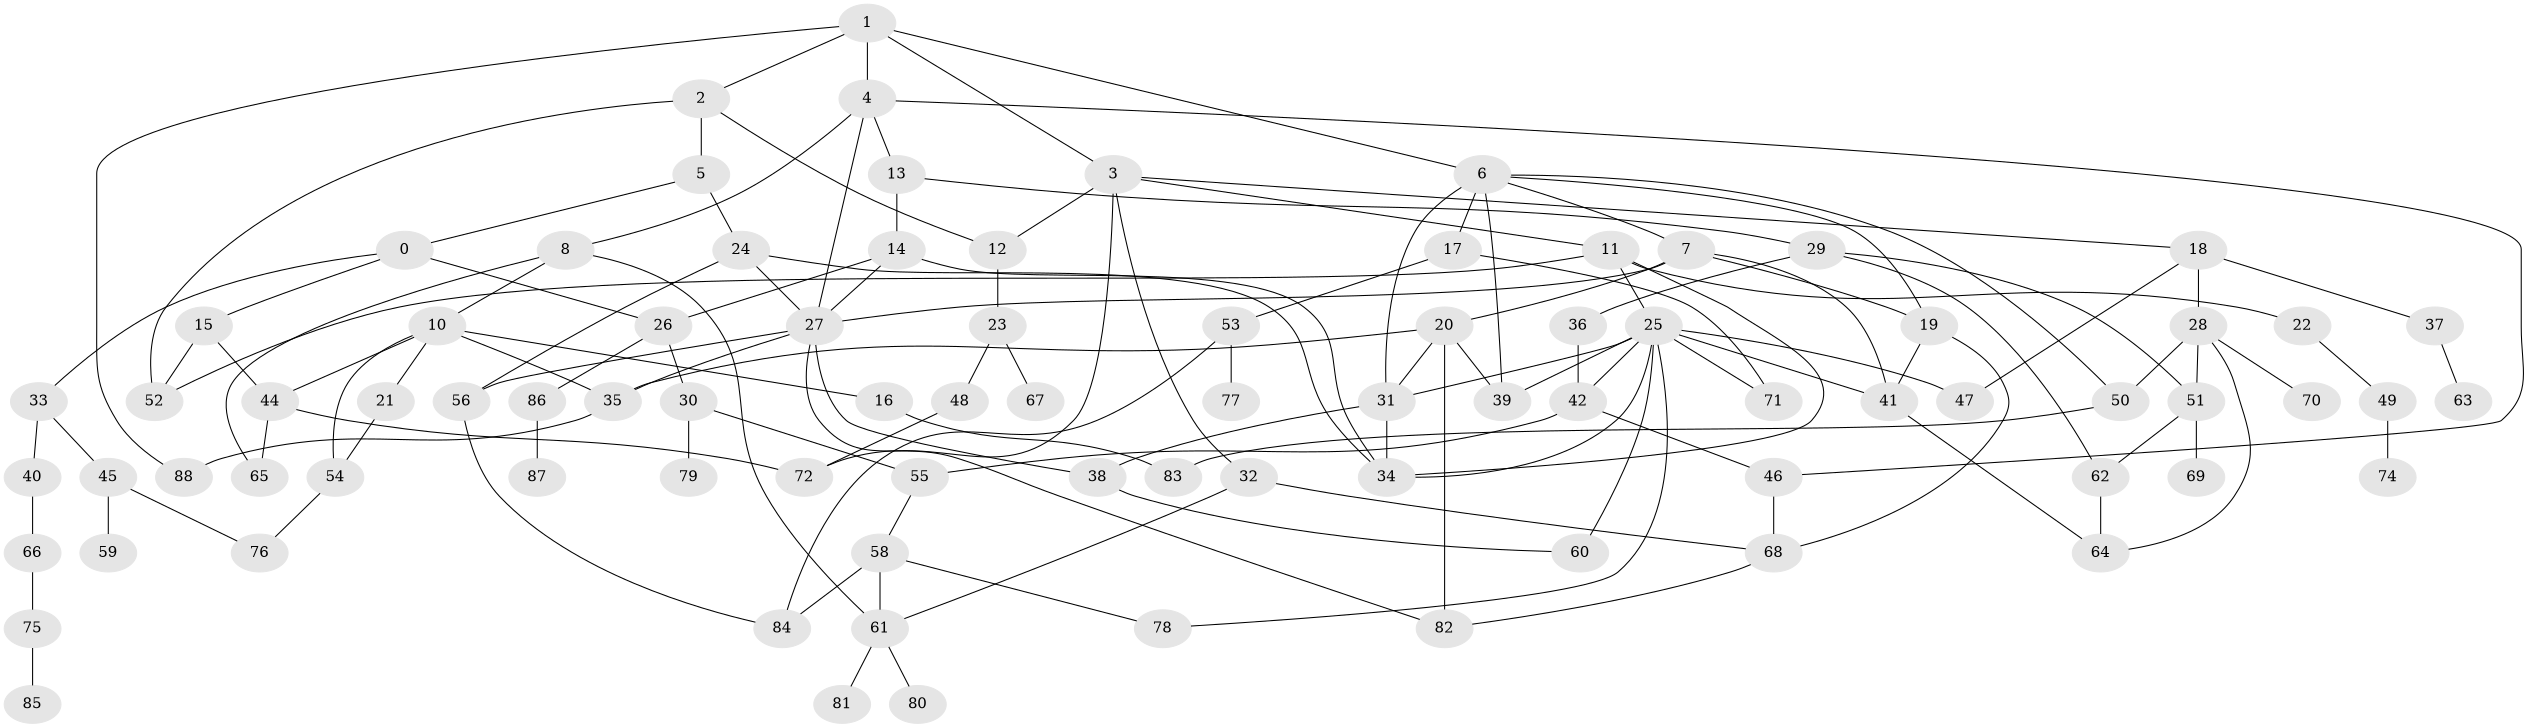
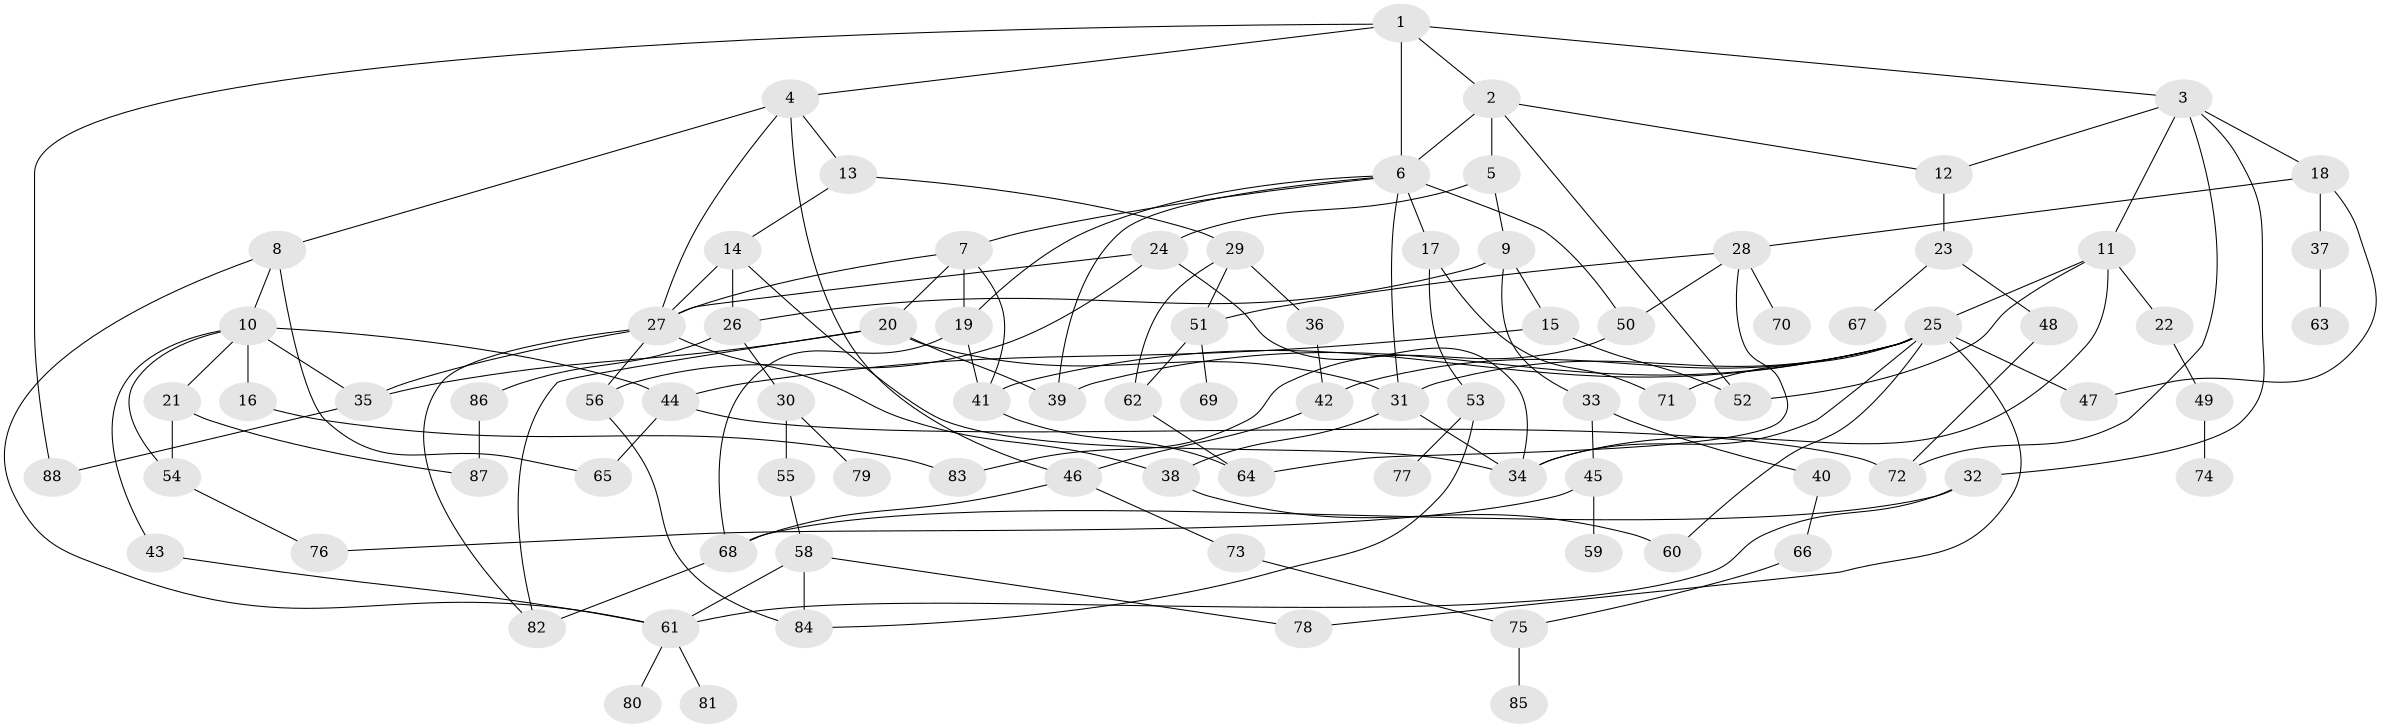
edge "2" -- "6": added
node "0": label "0" -> "9"
edge "21" -- "87": added
edge "42" -- "55": removed
node "43": added
node "73": added
